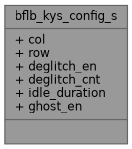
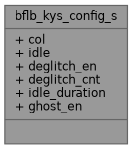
node "bflb_kys_config_s": text "+ row" -> "+ idle"
